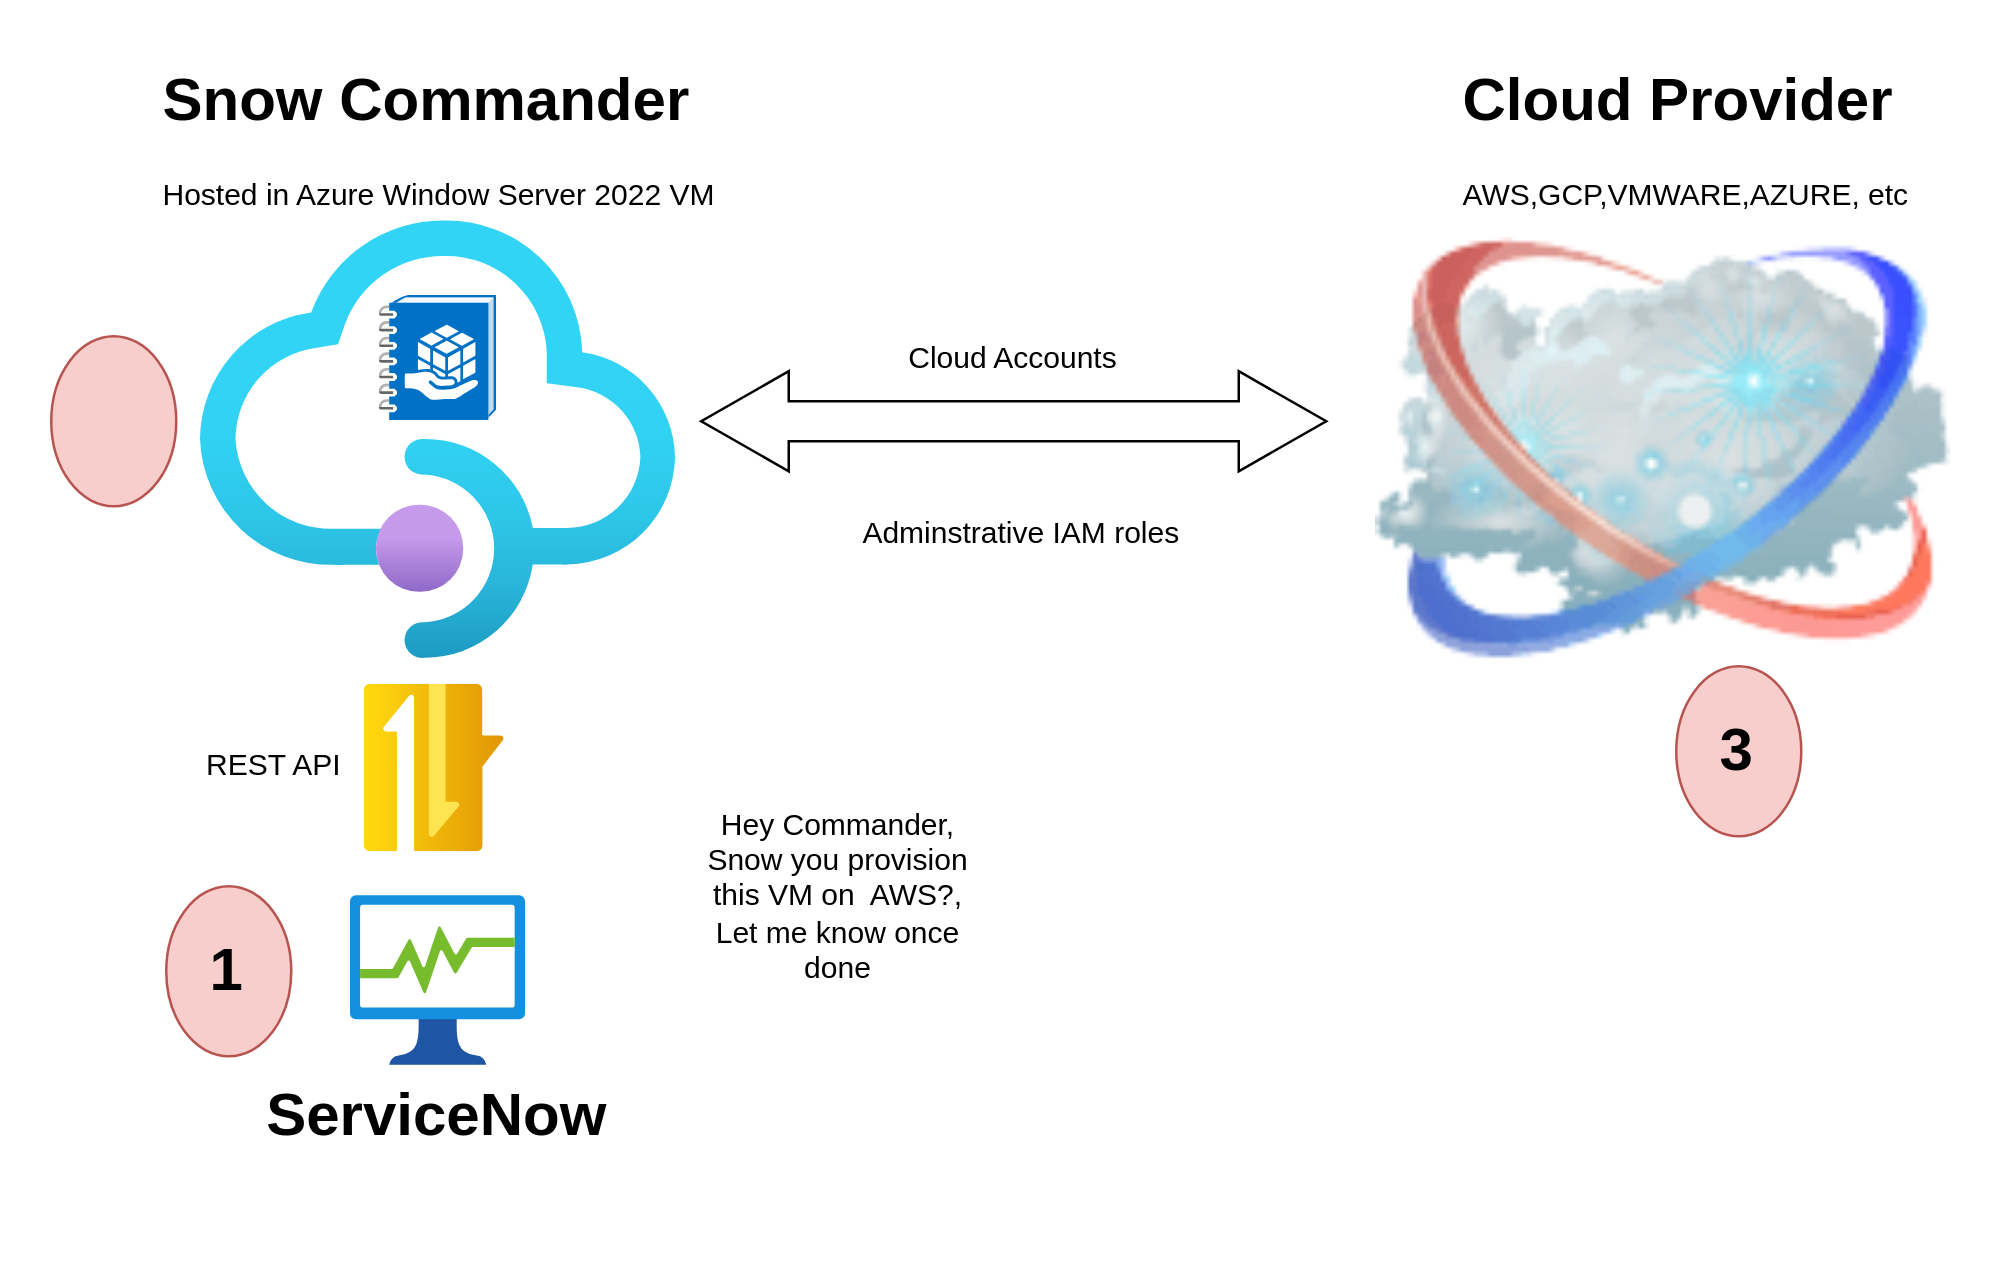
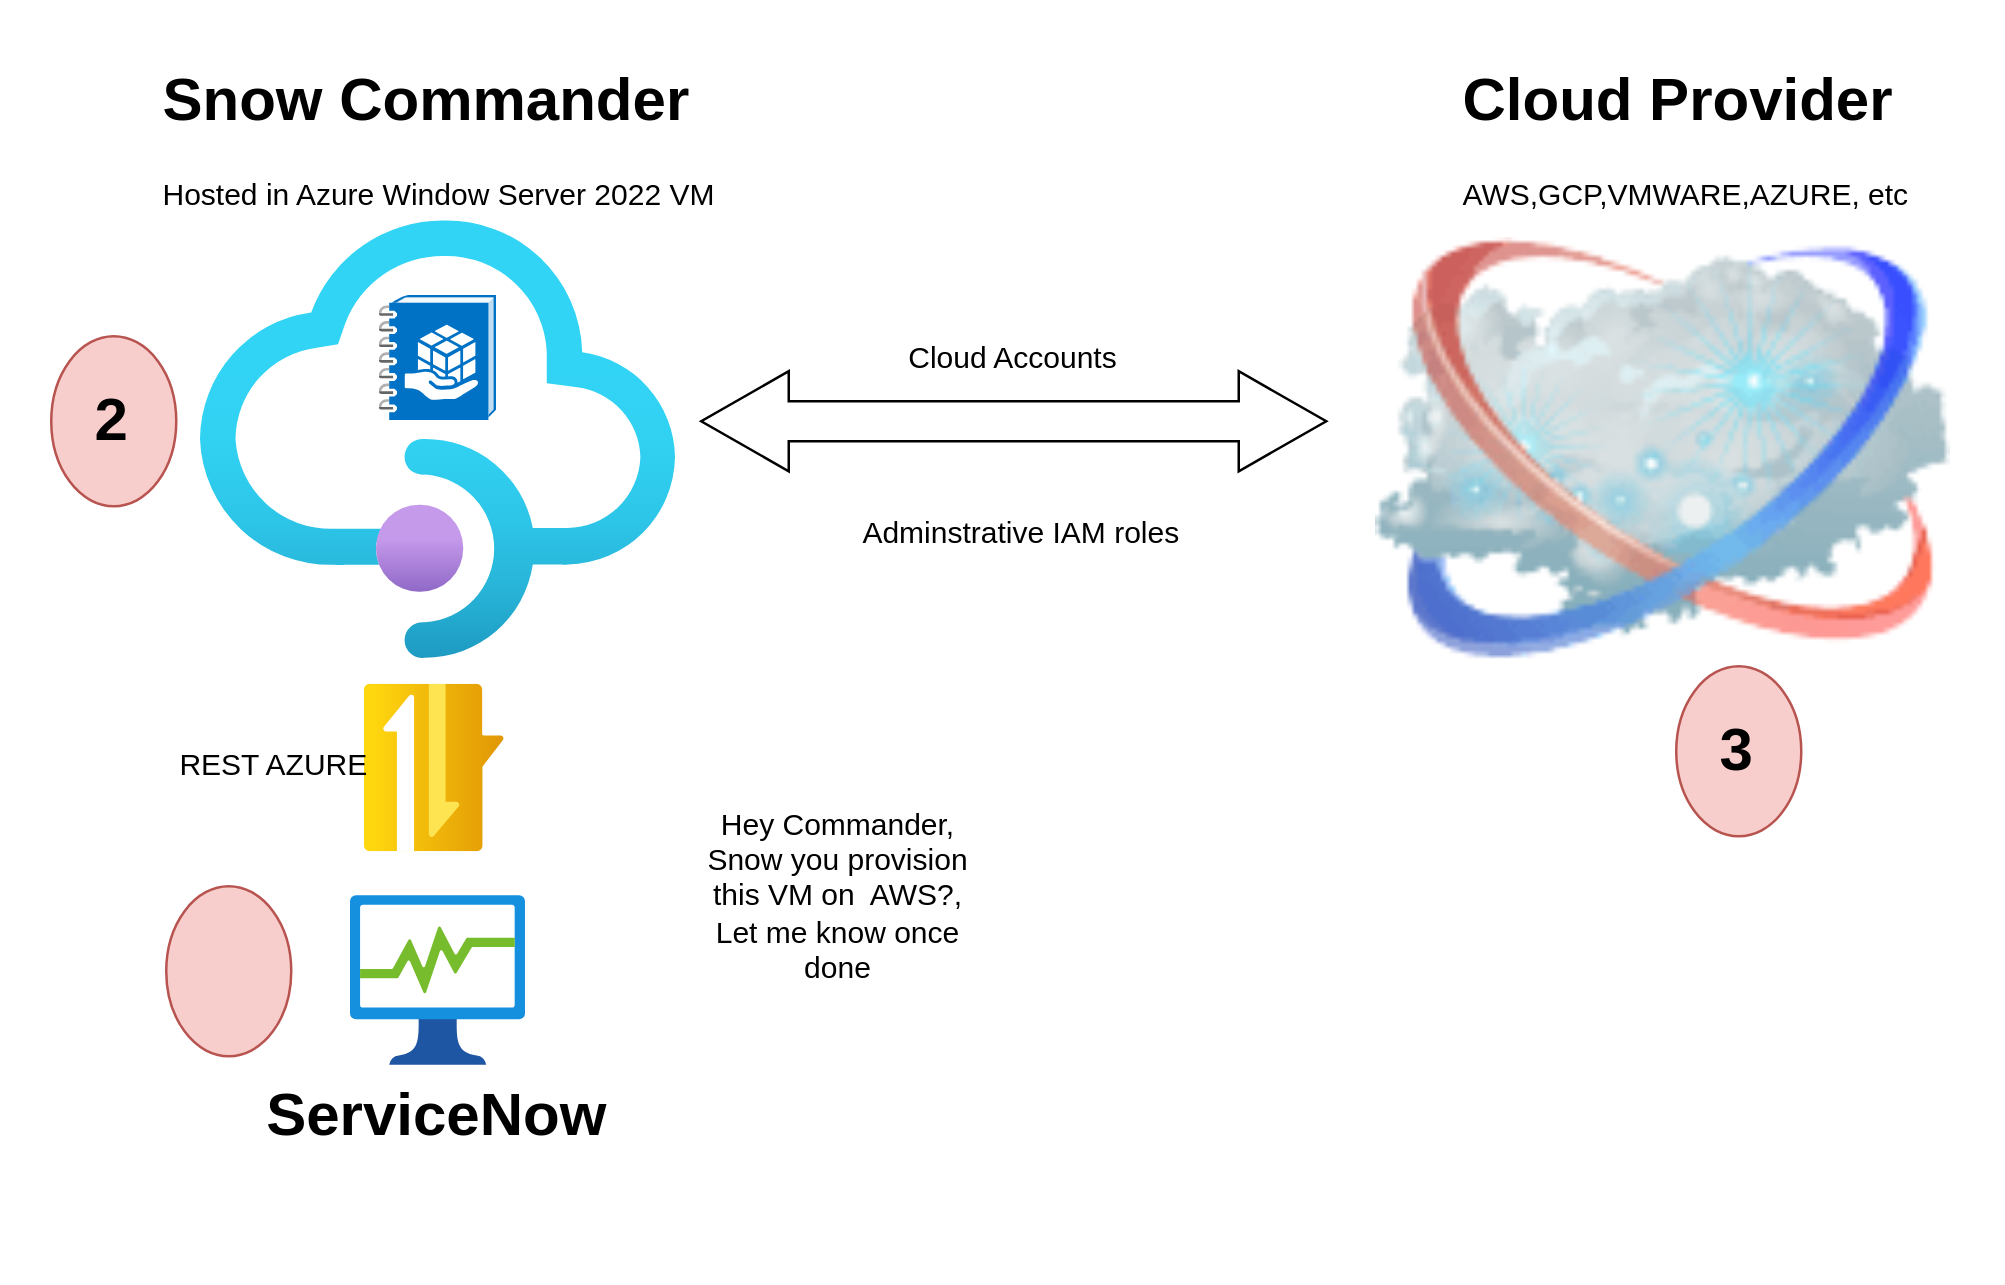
node "2": added
node "REST API": label "REST API" -> "REST AZURE"
node "1": removed
